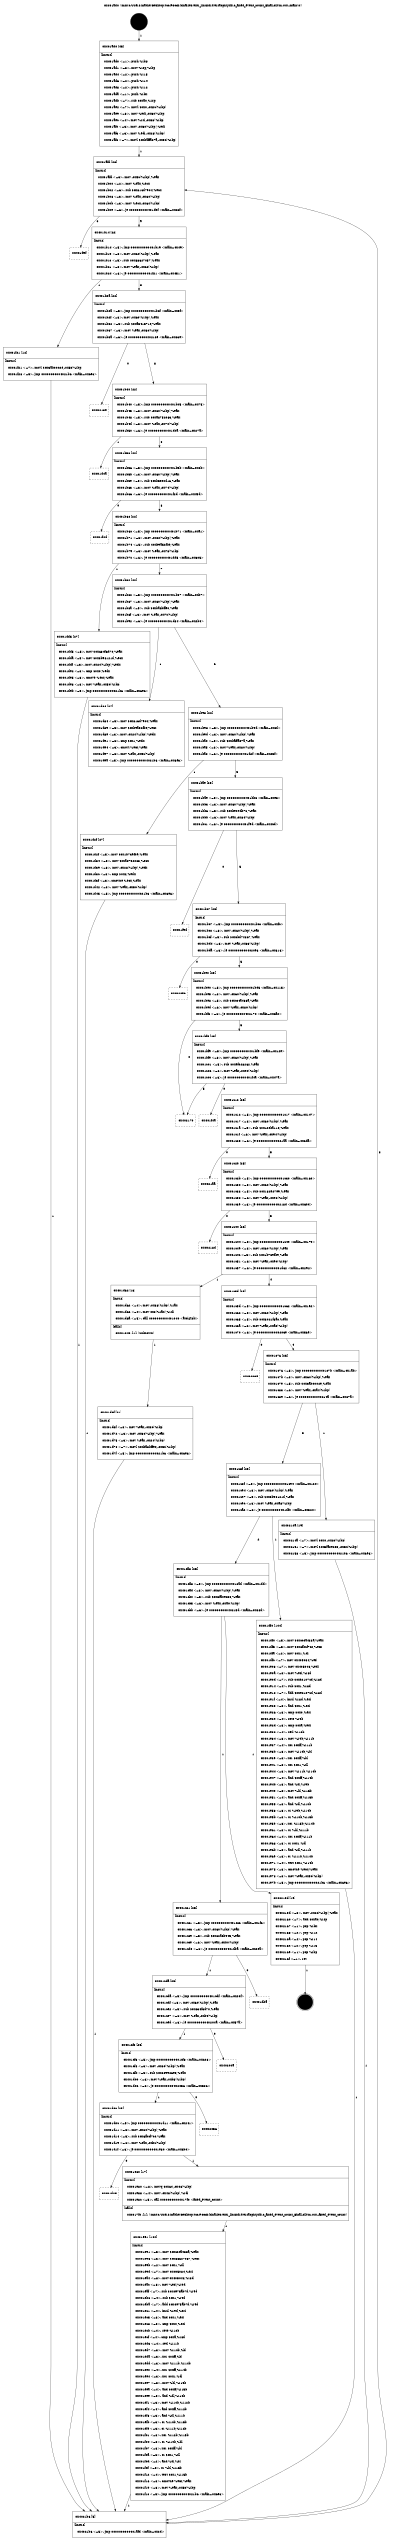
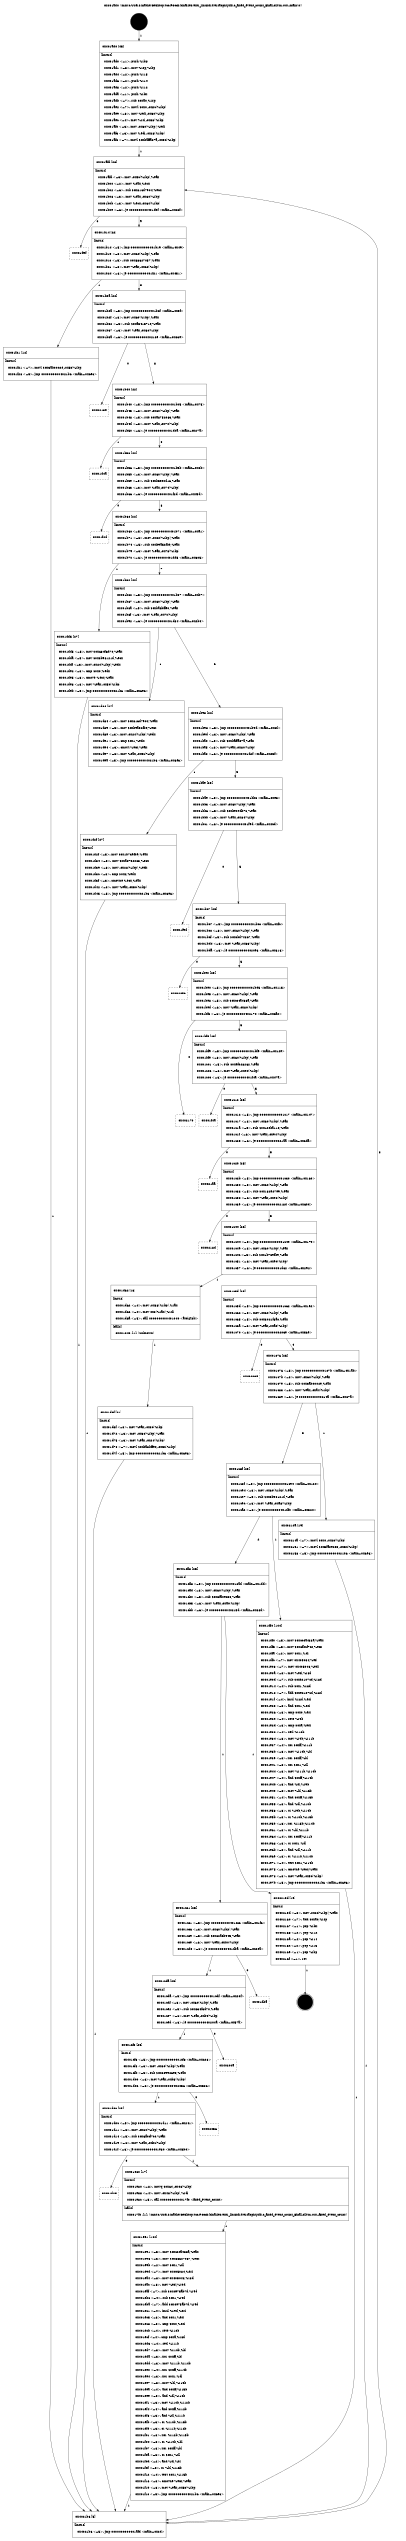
edge "0x401bf9 [25]" -> "0x402170": now "0x401bf9 [25]" -> "0x401c12 [25]"
edge "0x401c44 [25]" -> "0x401c5d [25]": removed, label "4"
